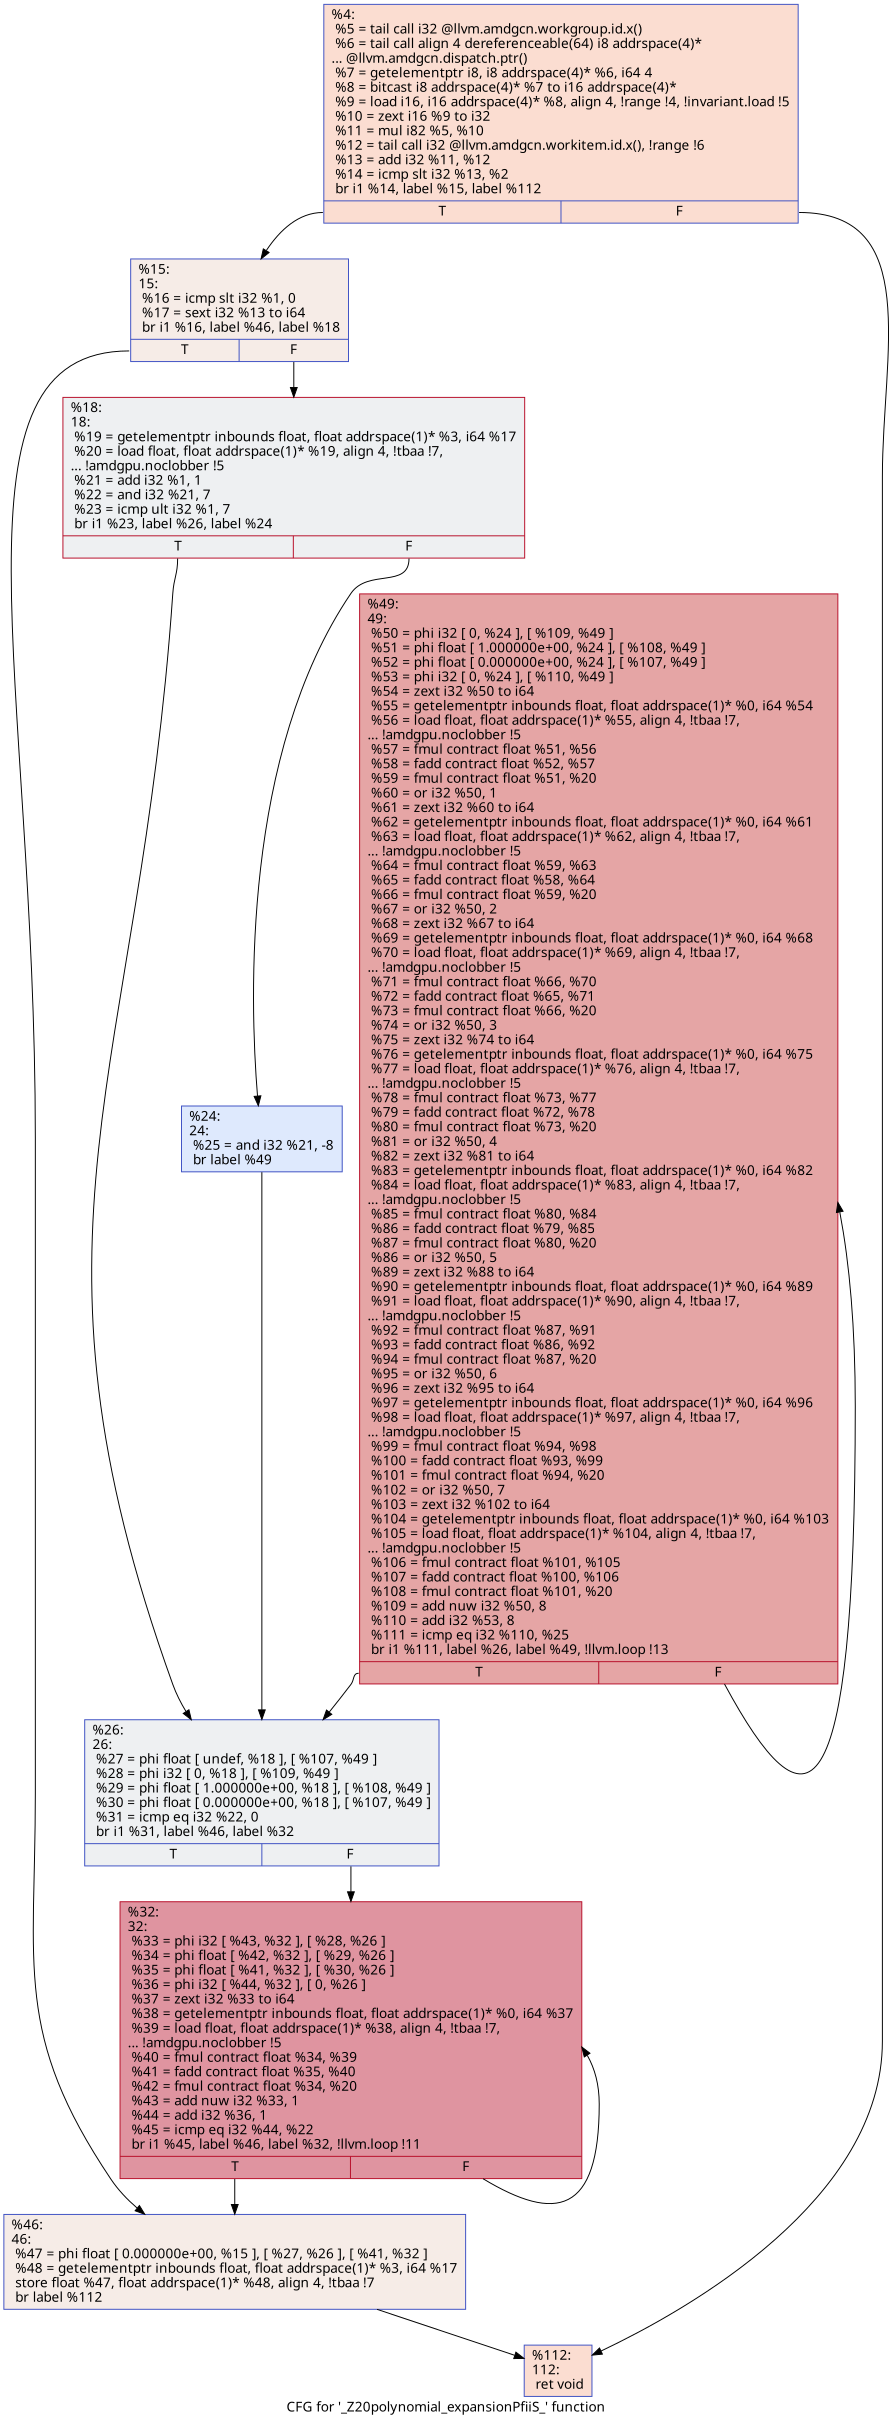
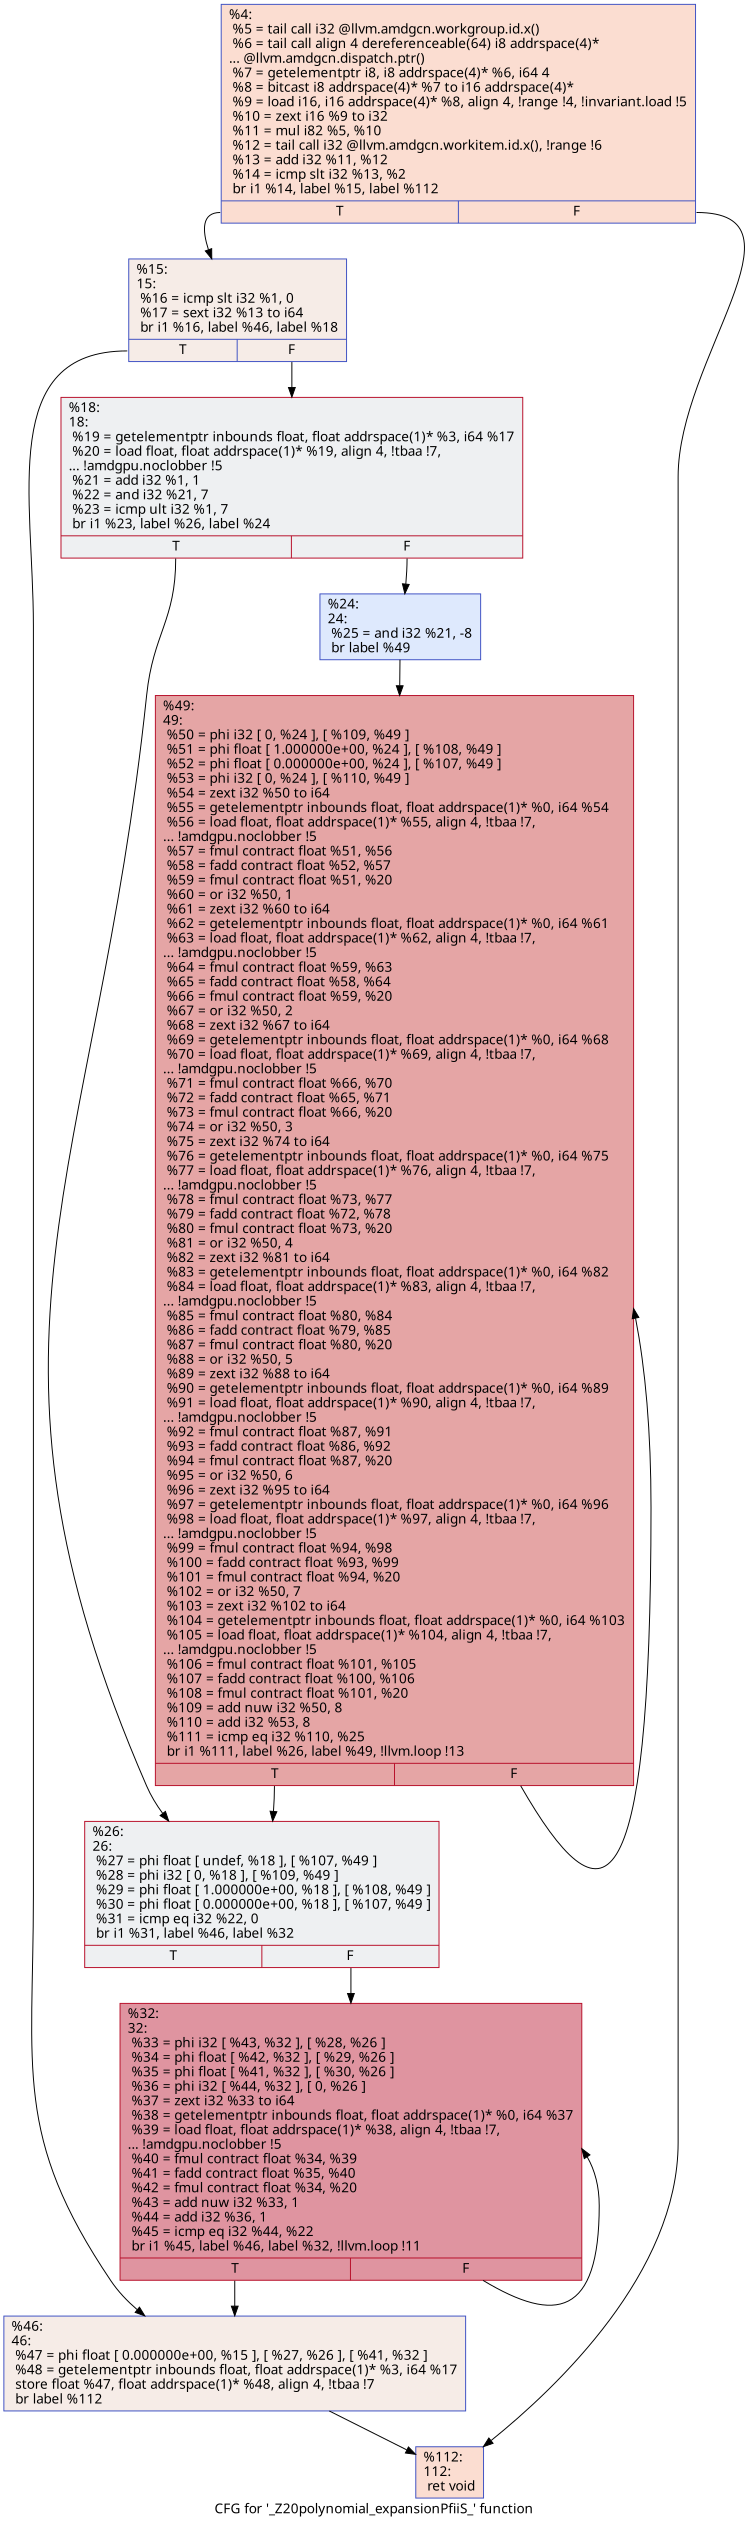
node "%49:": text "%86 = or i32 %50, 5" -> "%88 = or i32 %50, 5"
edge "%24:" -> "%26:": now "%24:" -> "%49:"
node "%26:": color #3d50c3ff -> #b70d28ff
